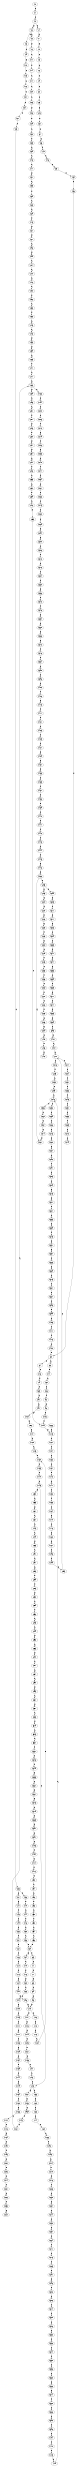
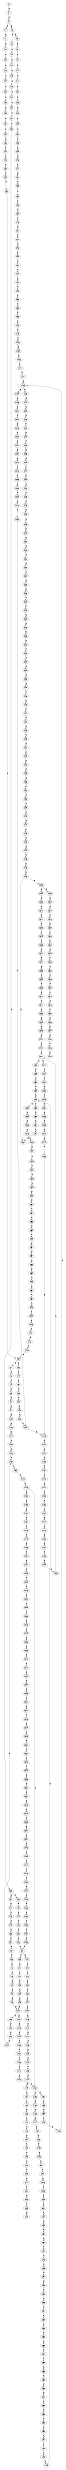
edge "S279" -> "S286": added, label "T"
